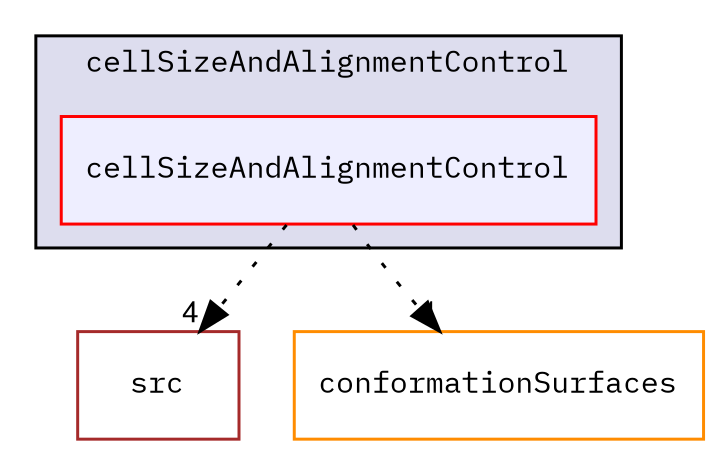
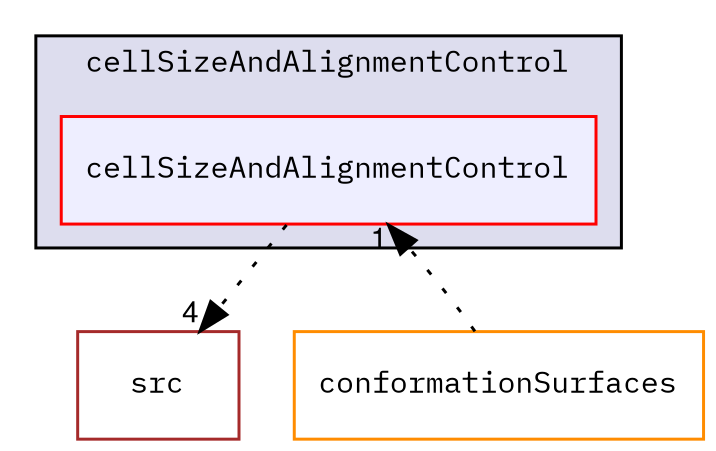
edge "cellSizeAndAlignmentControl" -> "conformationSurfaces": reversed
